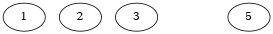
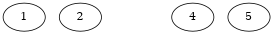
node "3": removed
node "4": added
